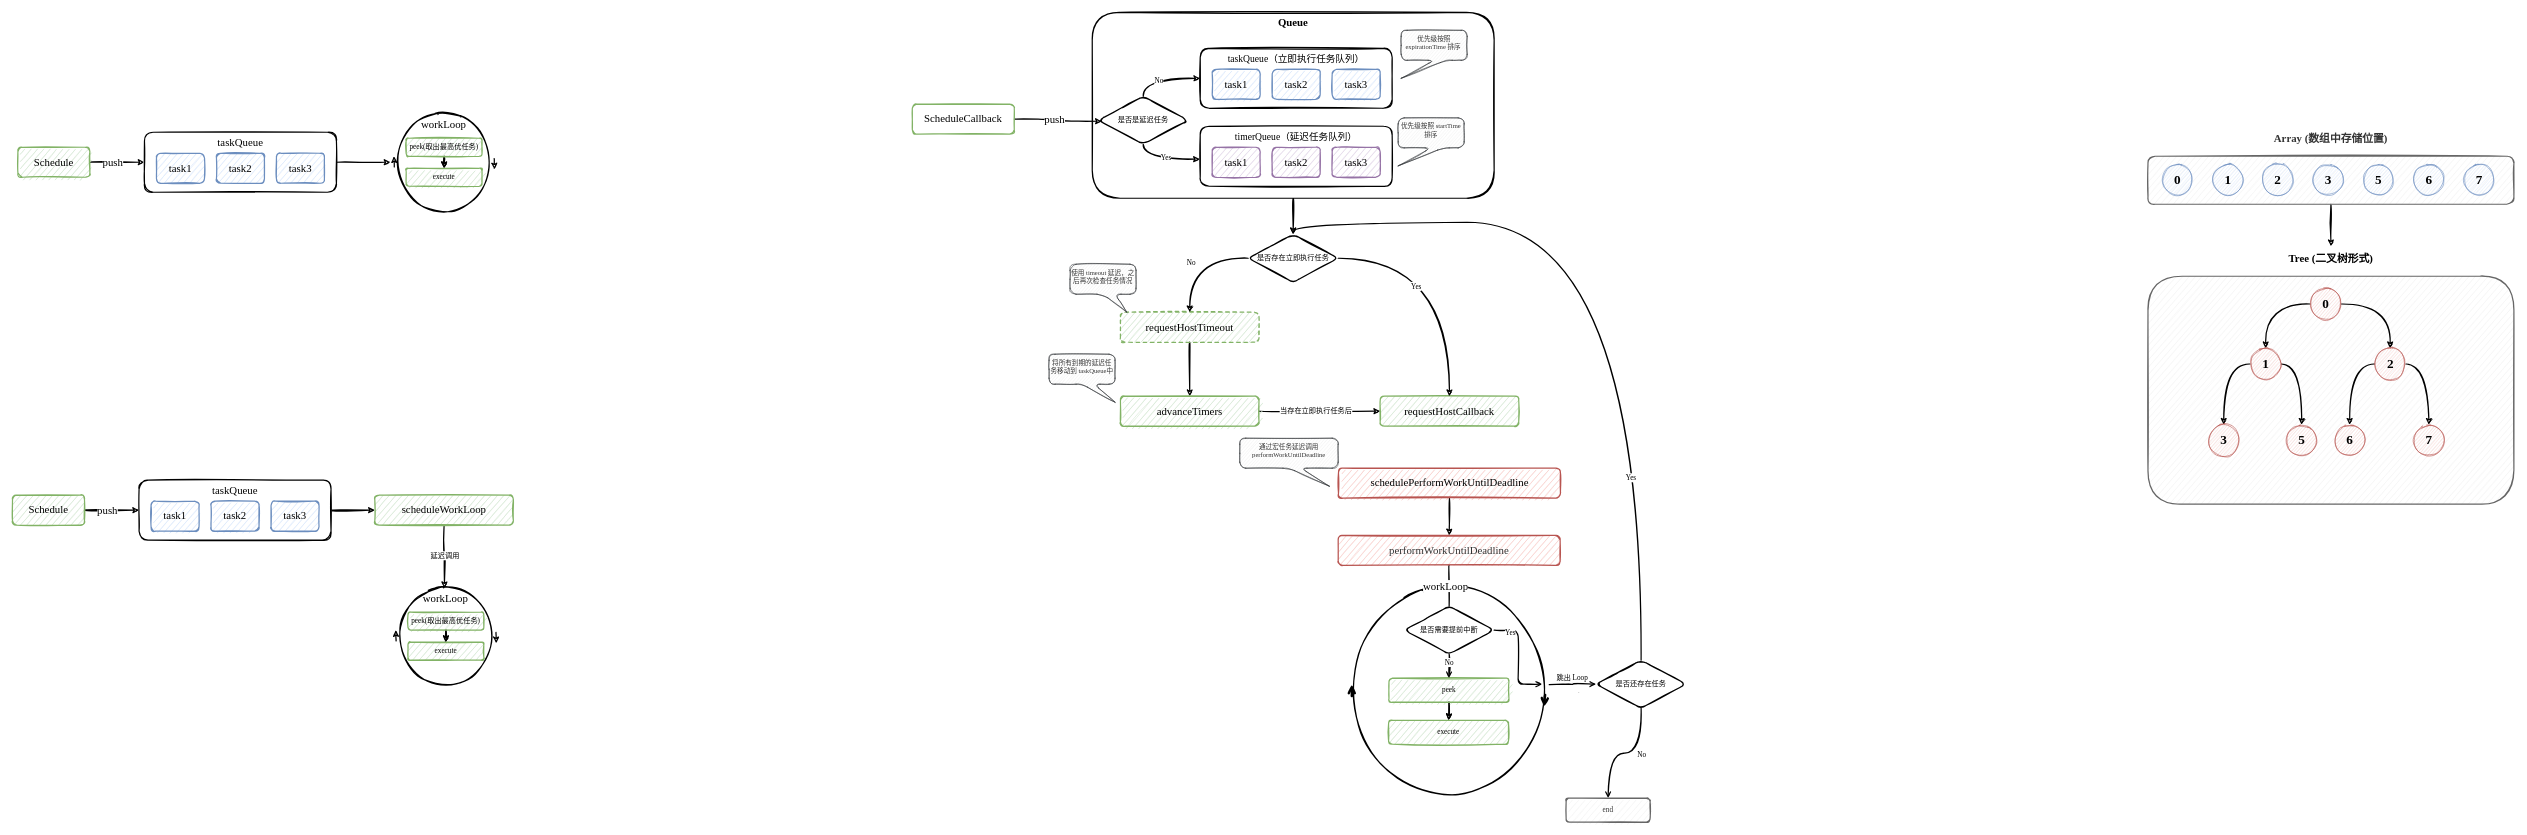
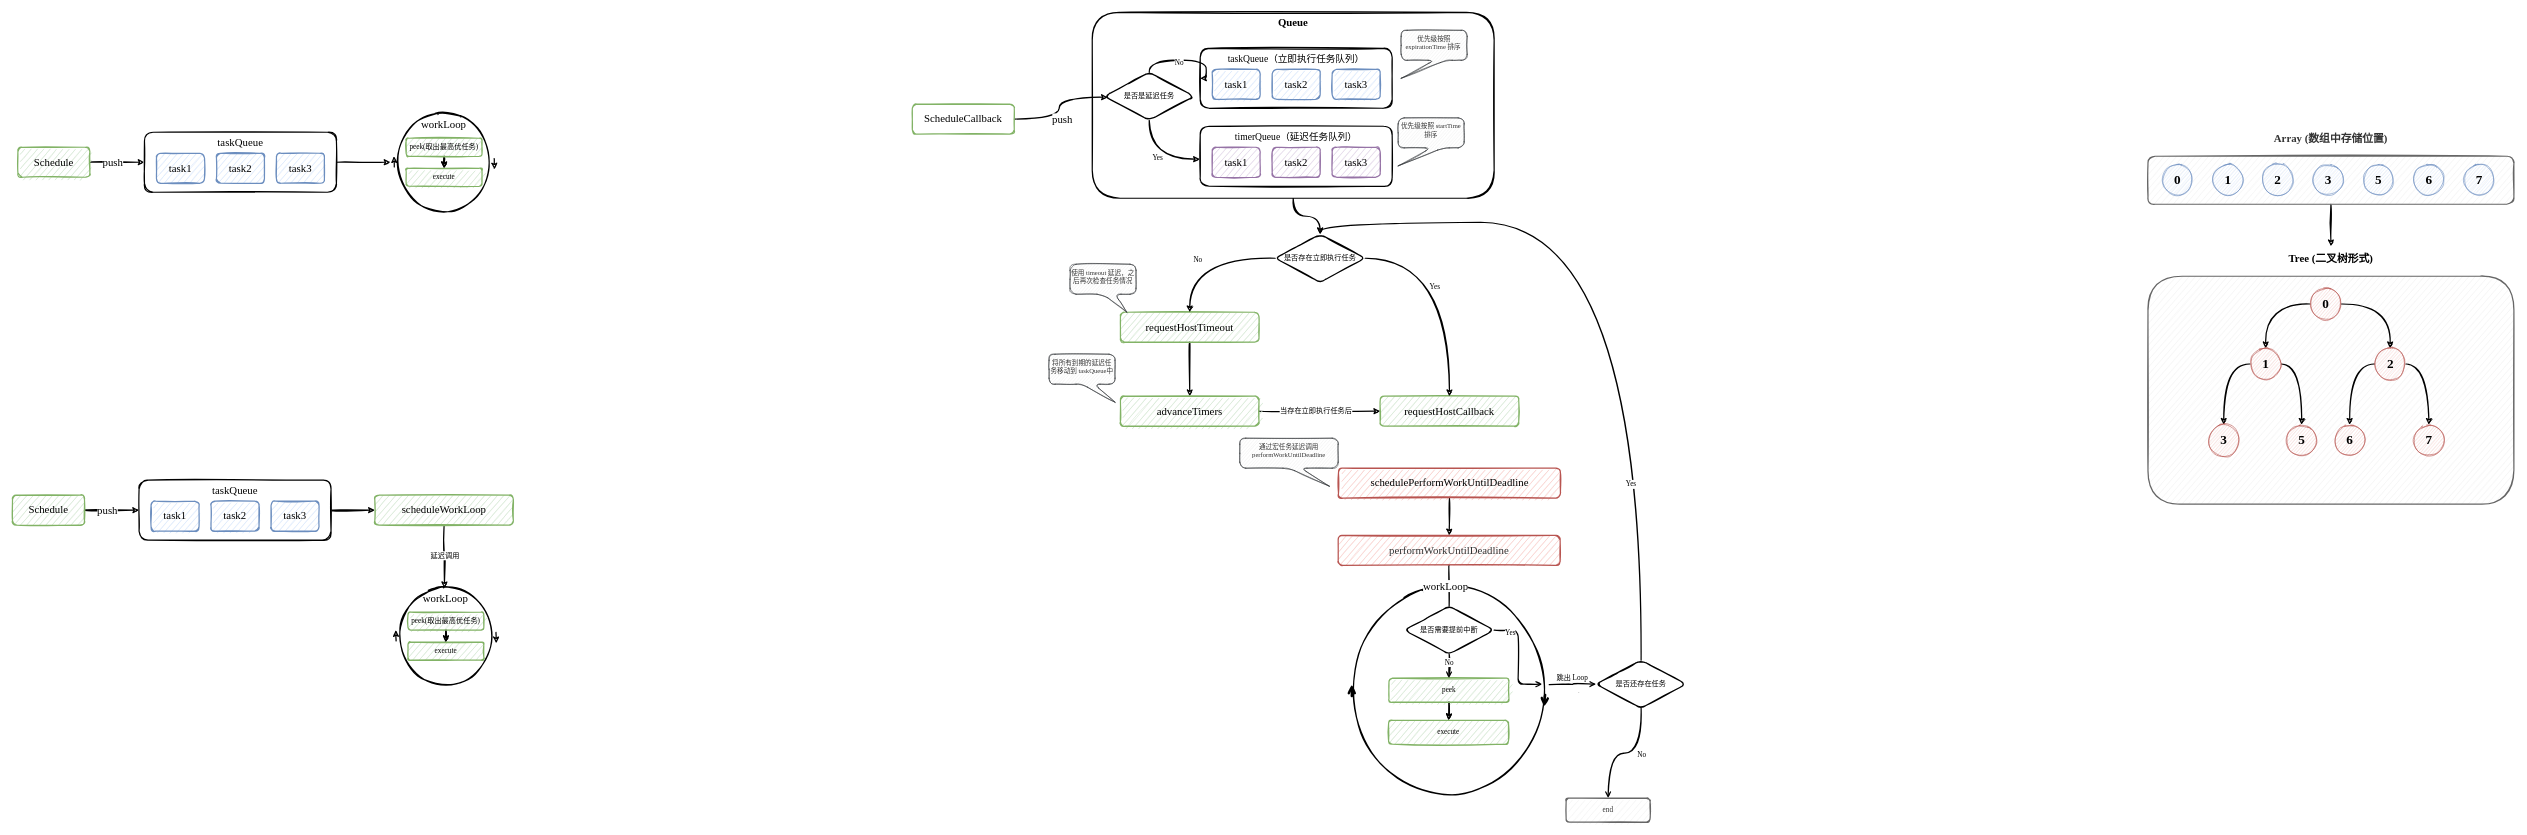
node "是否是延迟任务": moved (1143, 120) -> (1149, 96)
node "是否存在立即执行任务": moved (1293, 258) -> (1320, 258)
node "requestHostTimeout": style dashed -> solid
